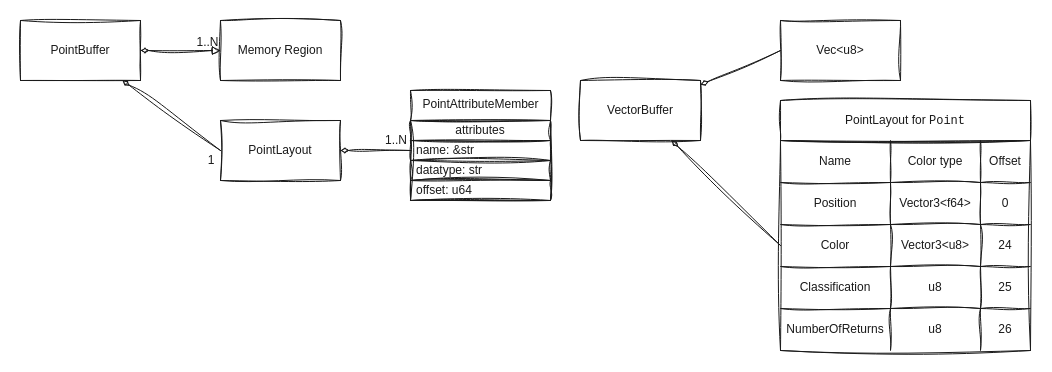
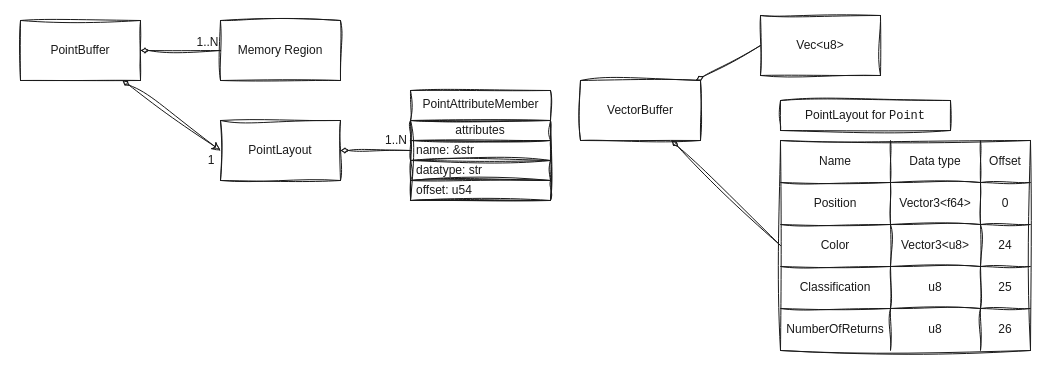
edge "PointBuffer" -- "Memory Region": arrowhead block -> none
node "Vec<u8>": moved (841, 51) -> (821, 46)
node "PointLayout for Point": size 250x40 -> 170x30
edge "PointLayout" -> "PointBuffer": arrowhead none -> classic
node "Color type": label "Color type" -> "Data type"
node "offset: u64": label "offset: u64" -> "offset: u54"
